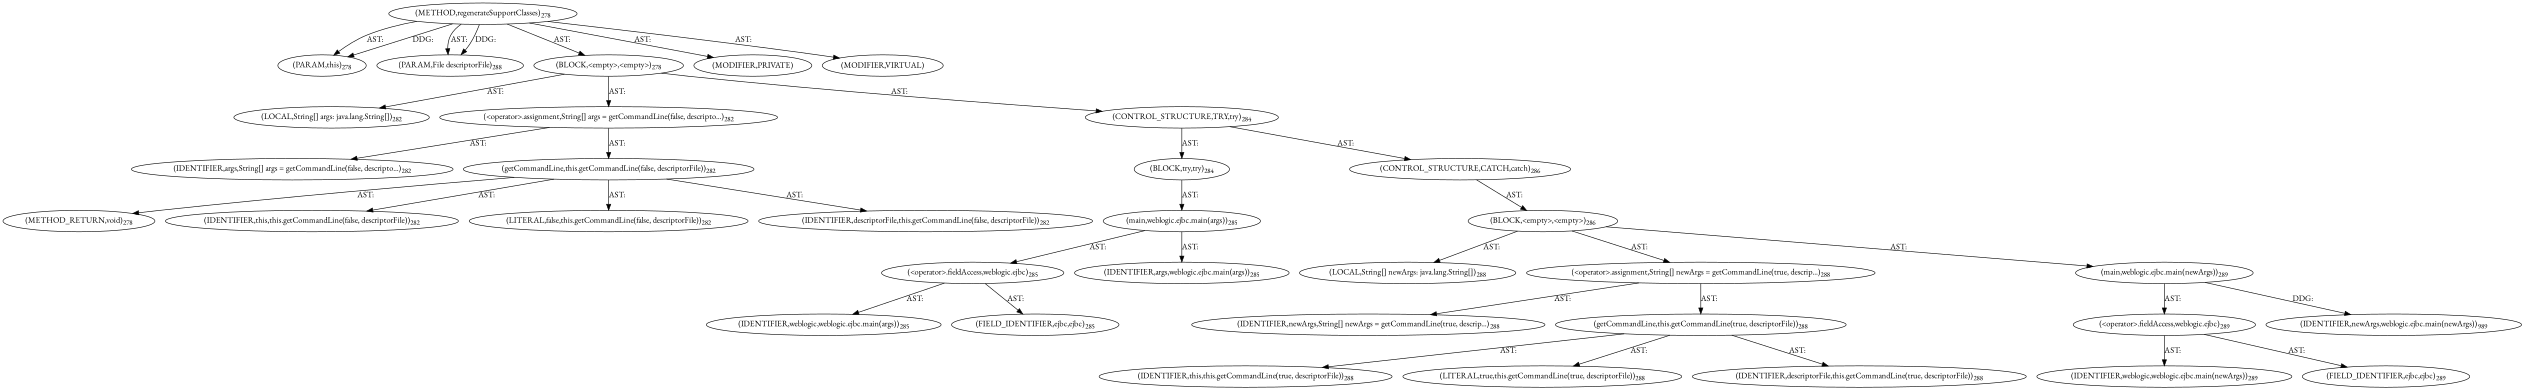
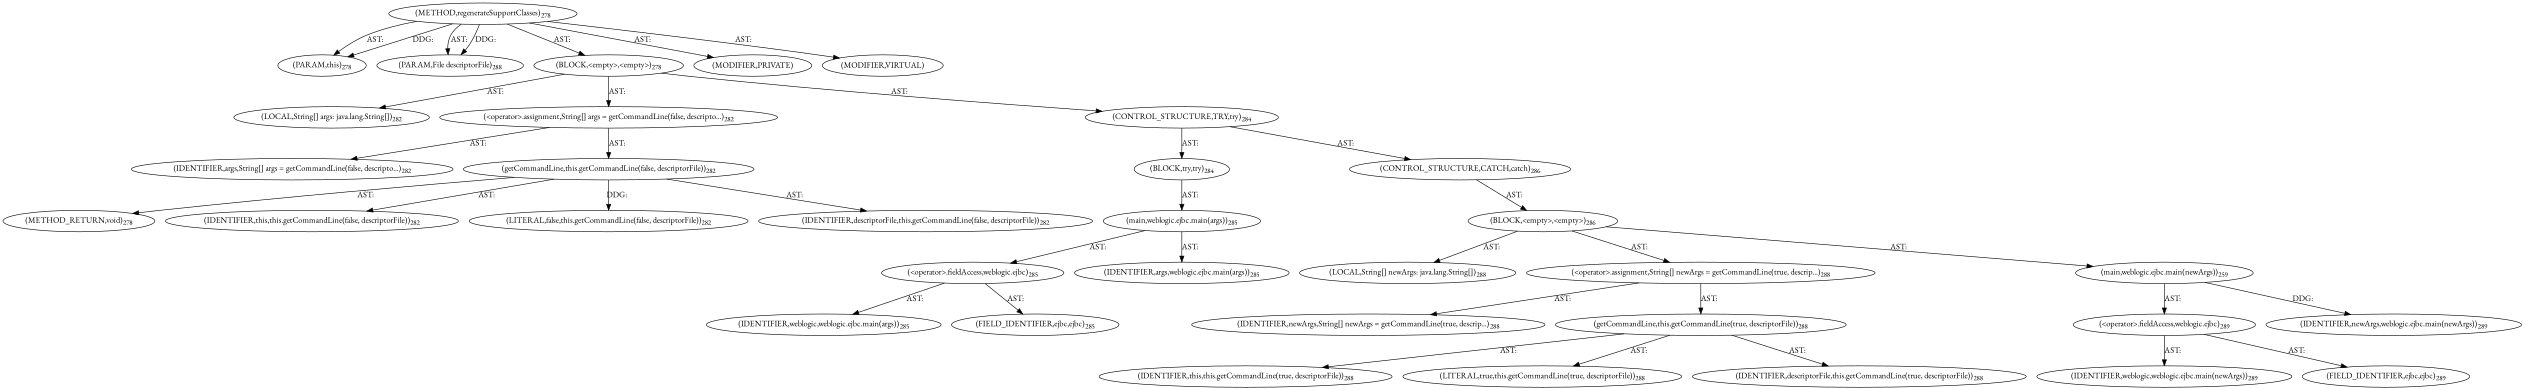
edge "(getCommandLine,this.getCommandLine(false, descriptorFile))" -> "(LITERAL,false,this.getCommandLine(false, descriptorFile))": label "AST: " -> "DDG: "
node "(main,weblogic.ejbc.main(newArgs))": text "289" -> "259"
node "(IDENTIFIER,newArgs,weblogic.ejbc.main(newArgs))": text "989" -> "289"
